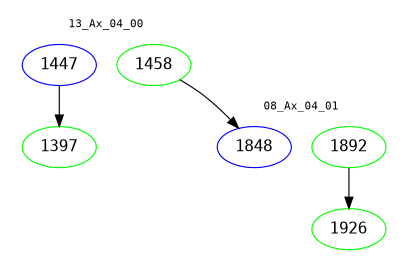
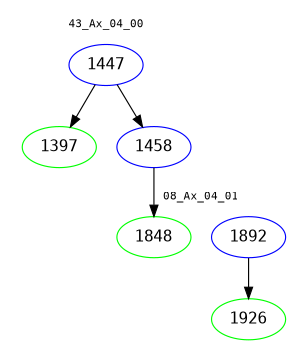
cluster "13_Ax_04_00": label "13_Ax_04_00" -> "43_Ax_04_00"
node "1458": color green -> blue
edge "1447" -> "1458": added
node "1848": color blue -> green
node "1892": color green -> blue
